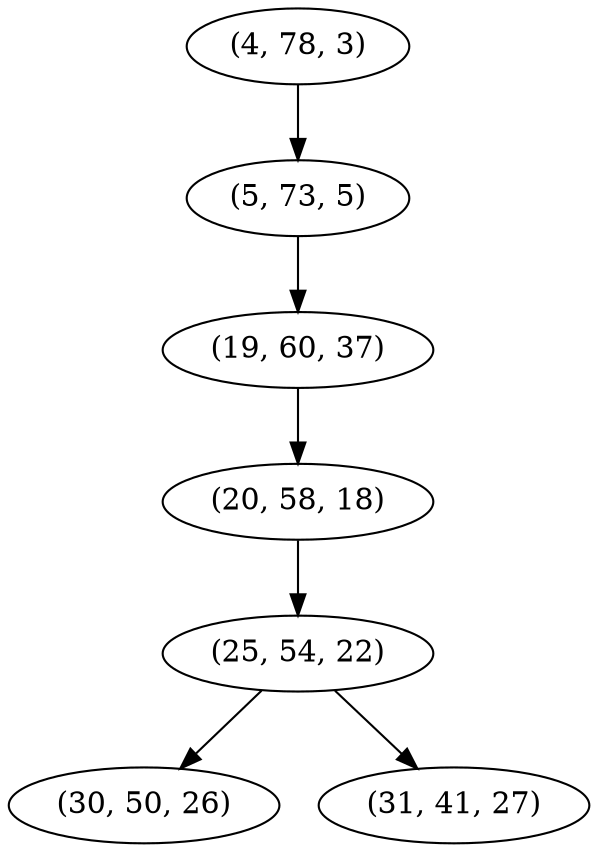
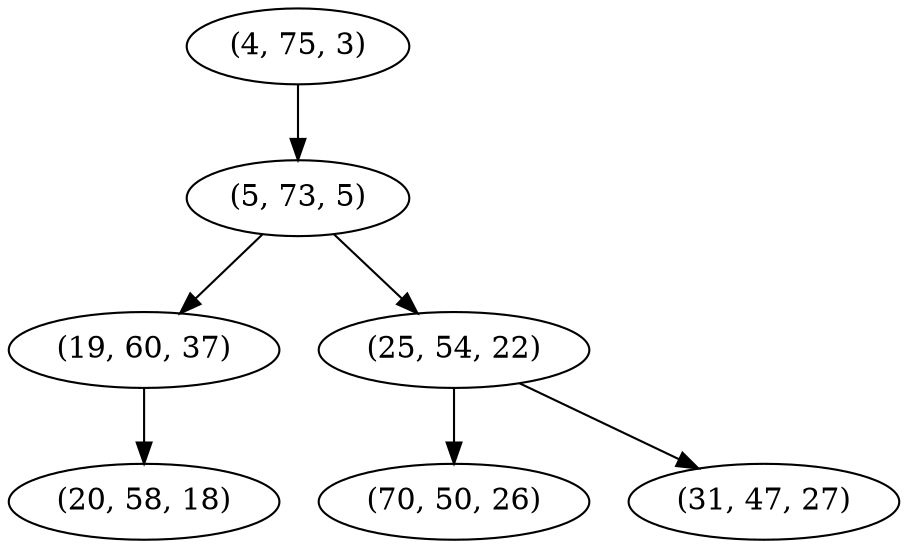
node "(4, 78, 3)": label "(4, 78, 3)" -> "(4, 75, 3)"
edge "(20, 58, 18)" -> "(25, 54, 22)": now "(5, 73, 5)" -> "(25, 54, 22)"
node "(30, 50, 26)": label "(30, 50, 26)" -> "(70, 50, 26)"
node "(31, 41, 27)": label "(31, 41, 27)" -> "(31, 47, 27)"
